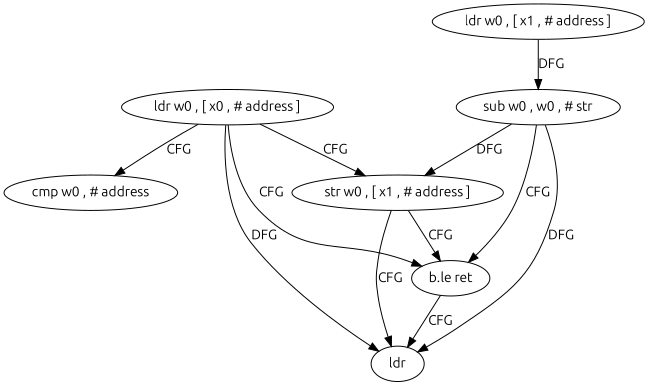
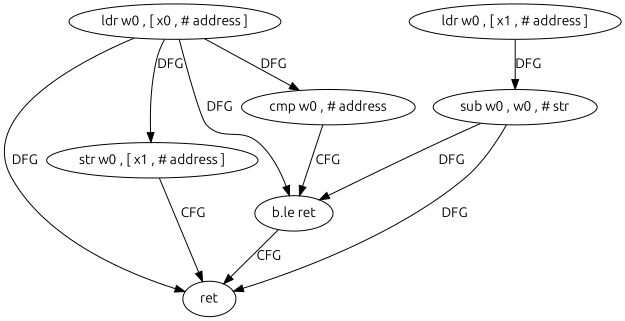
edge "sub w0 , w0 , # str" -> "str w0 , [ x1 , # address ]": removed, label "DFG"
edge "ldr w0 , [ x0 , # address ]" -> "cmp w0 , # address": label "CFG" -> "DFG"
edge "ldr w0 , [ x0 , # address ]" -> "str w0 , [ x1 , # address ]": label "CFG" -> "DFG"
edge "ldr w0 , [ x0 , # address ]" -> "b.le ret": label "CFG" -> "DFG"
edge "sub w0 , w0 , # str" -> "b.le ret": label "CFG" -> "DFG"
edge "str w0 , [ x1 , # address ]" -> "b.le ret": now "cmp w0 , # address" -> "b.le ret"
node "ldr": label "ldr" -> "ret"
